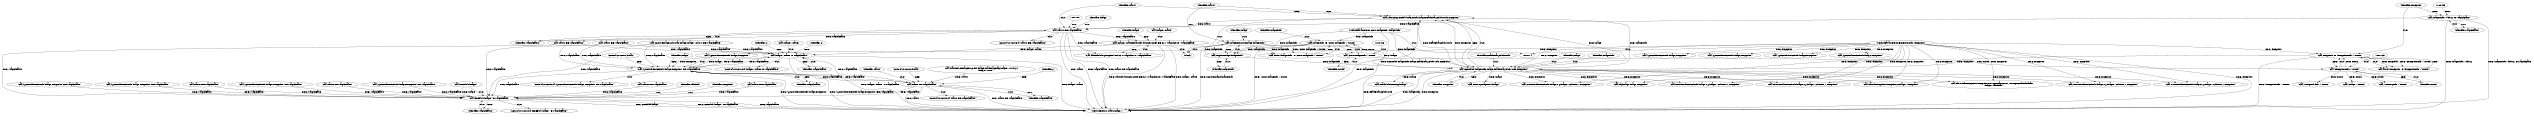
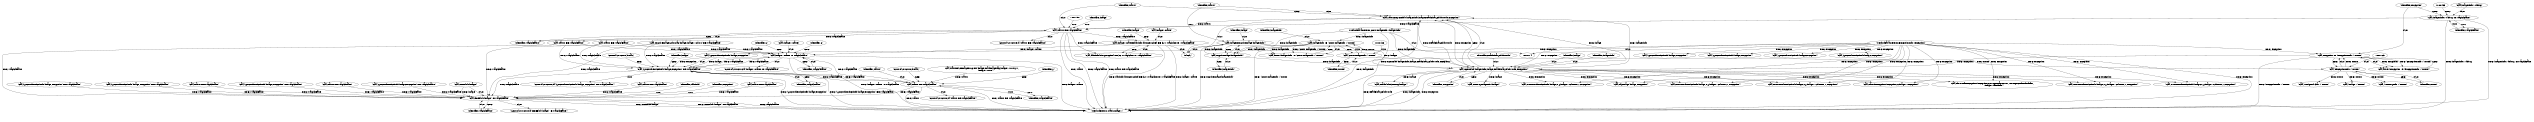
node "(Call,image_info->debug)": added
